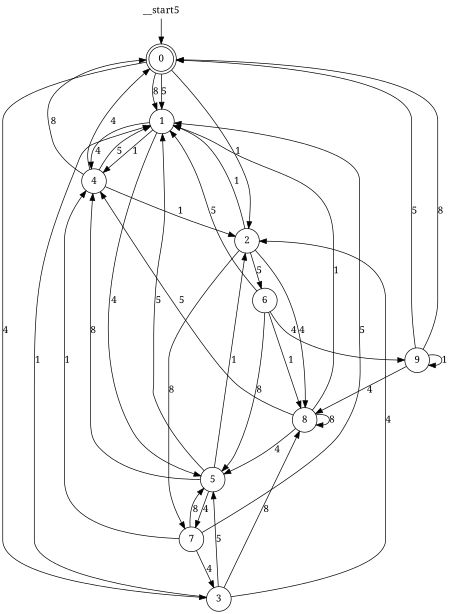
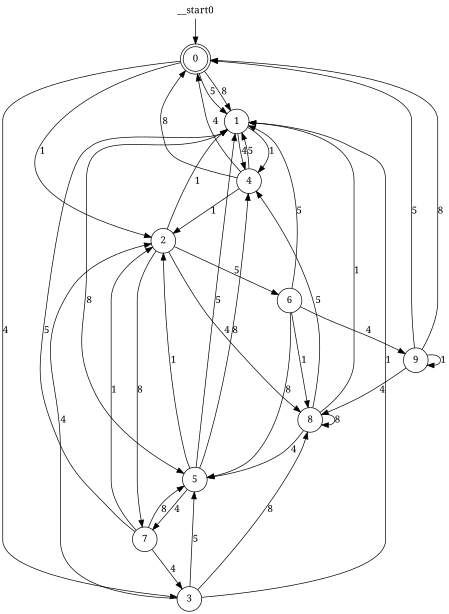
node "__start5": label "__start5" -> "__start0"
edge "1" -> "5": label "4" -> "8"
edge "7" -> "4": now "7" -> "2"
